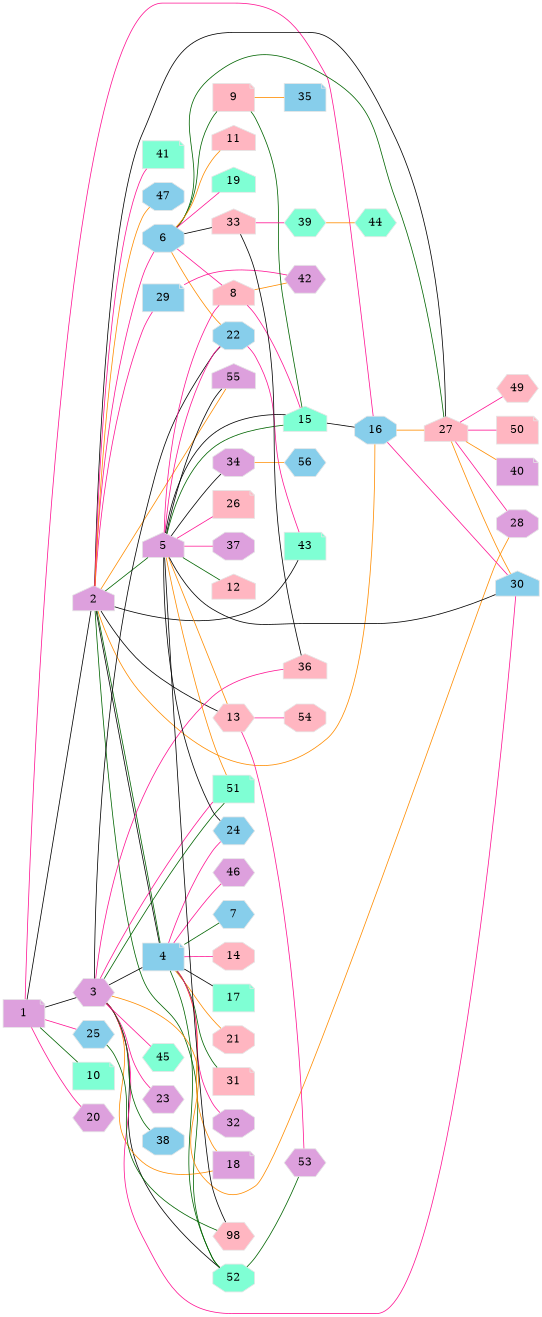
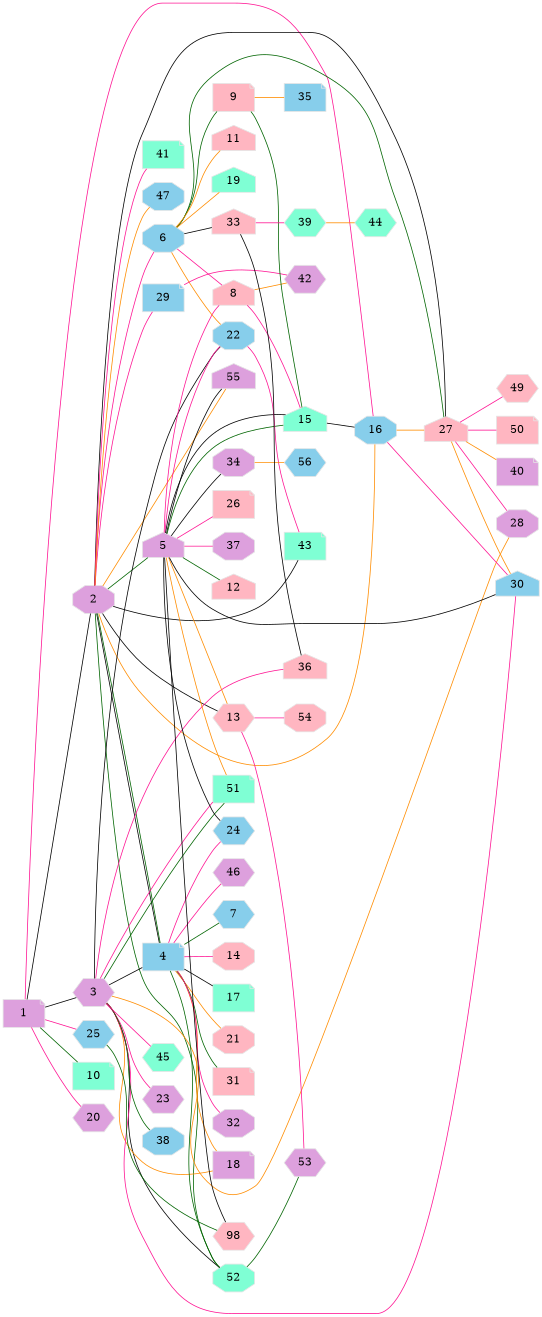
edge "19" -- "6": color deeppink -> darkorange
node "2": shape house -> octagon
